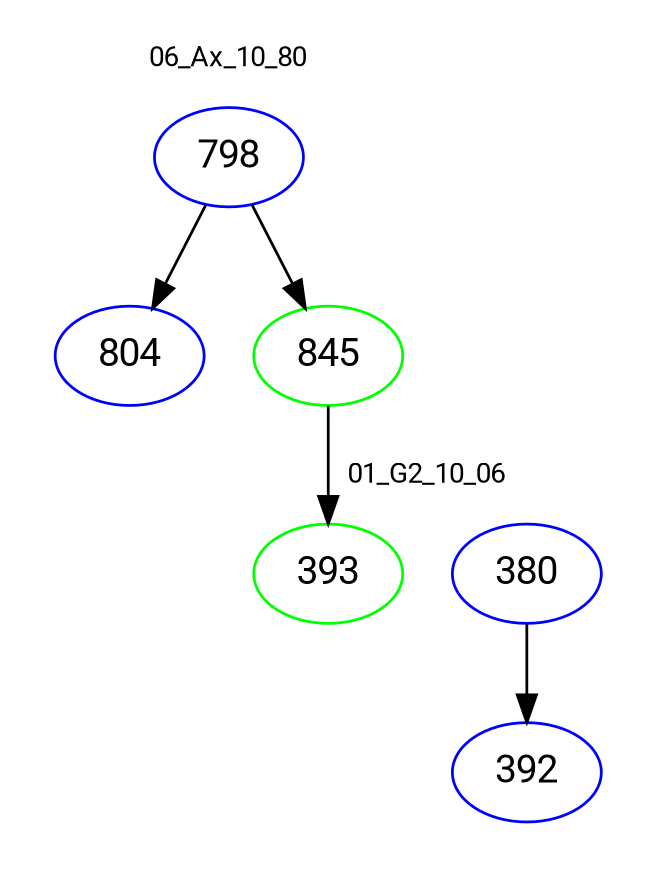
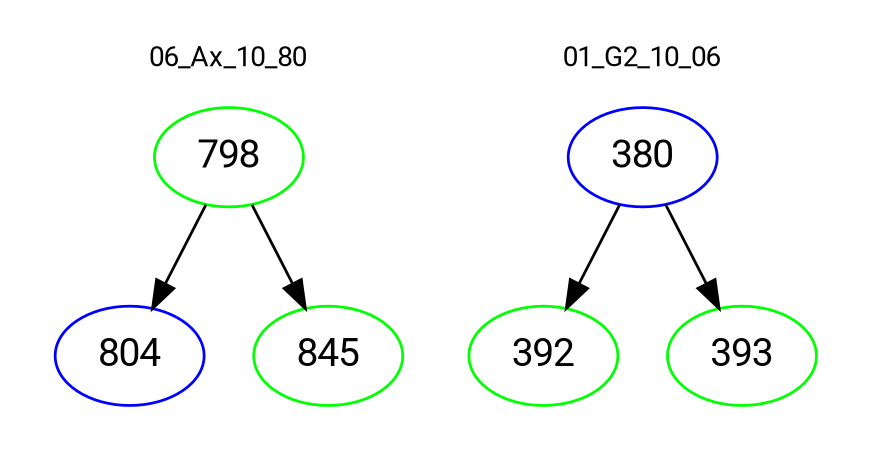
node "798": color blue -> green
edge "845" -> "393": now "380" -> "393"
node "392": color blue -> green
